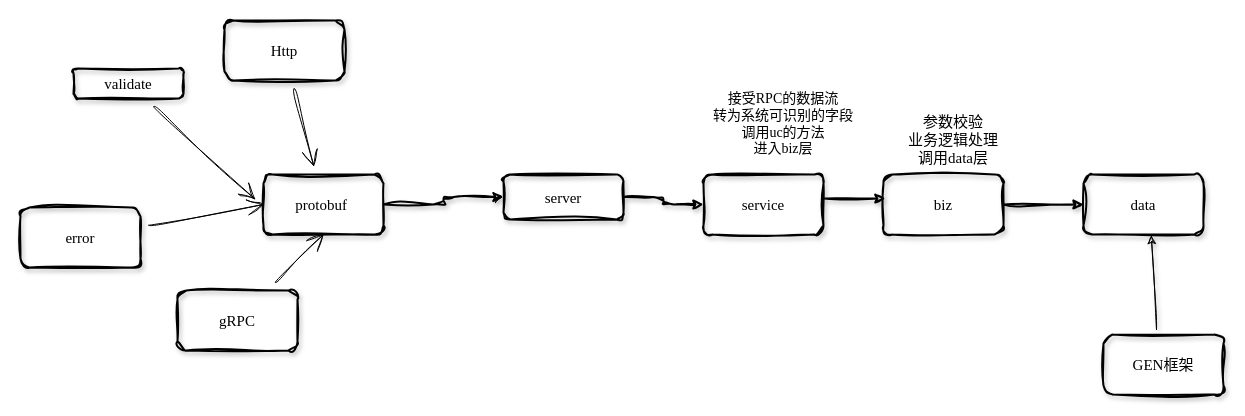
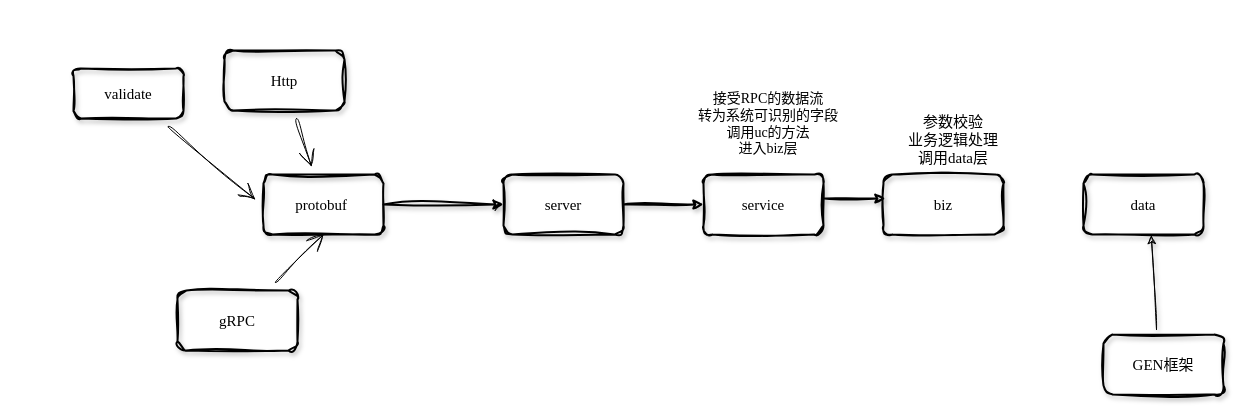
node "Http": moved (285, 51) -> (285, 81)
node "validate": size 110x30 -> 110x50
node "接受RPC的数据流 转为系统可识别的字段 调用uc的方法 进入biz层": moved (784, 125) -> (769, 125)
node "server": size 120x45 -> 120x60
edge "biz" -> "data": removed
edge "error" -> "protobuf": removed
node "error": removed
